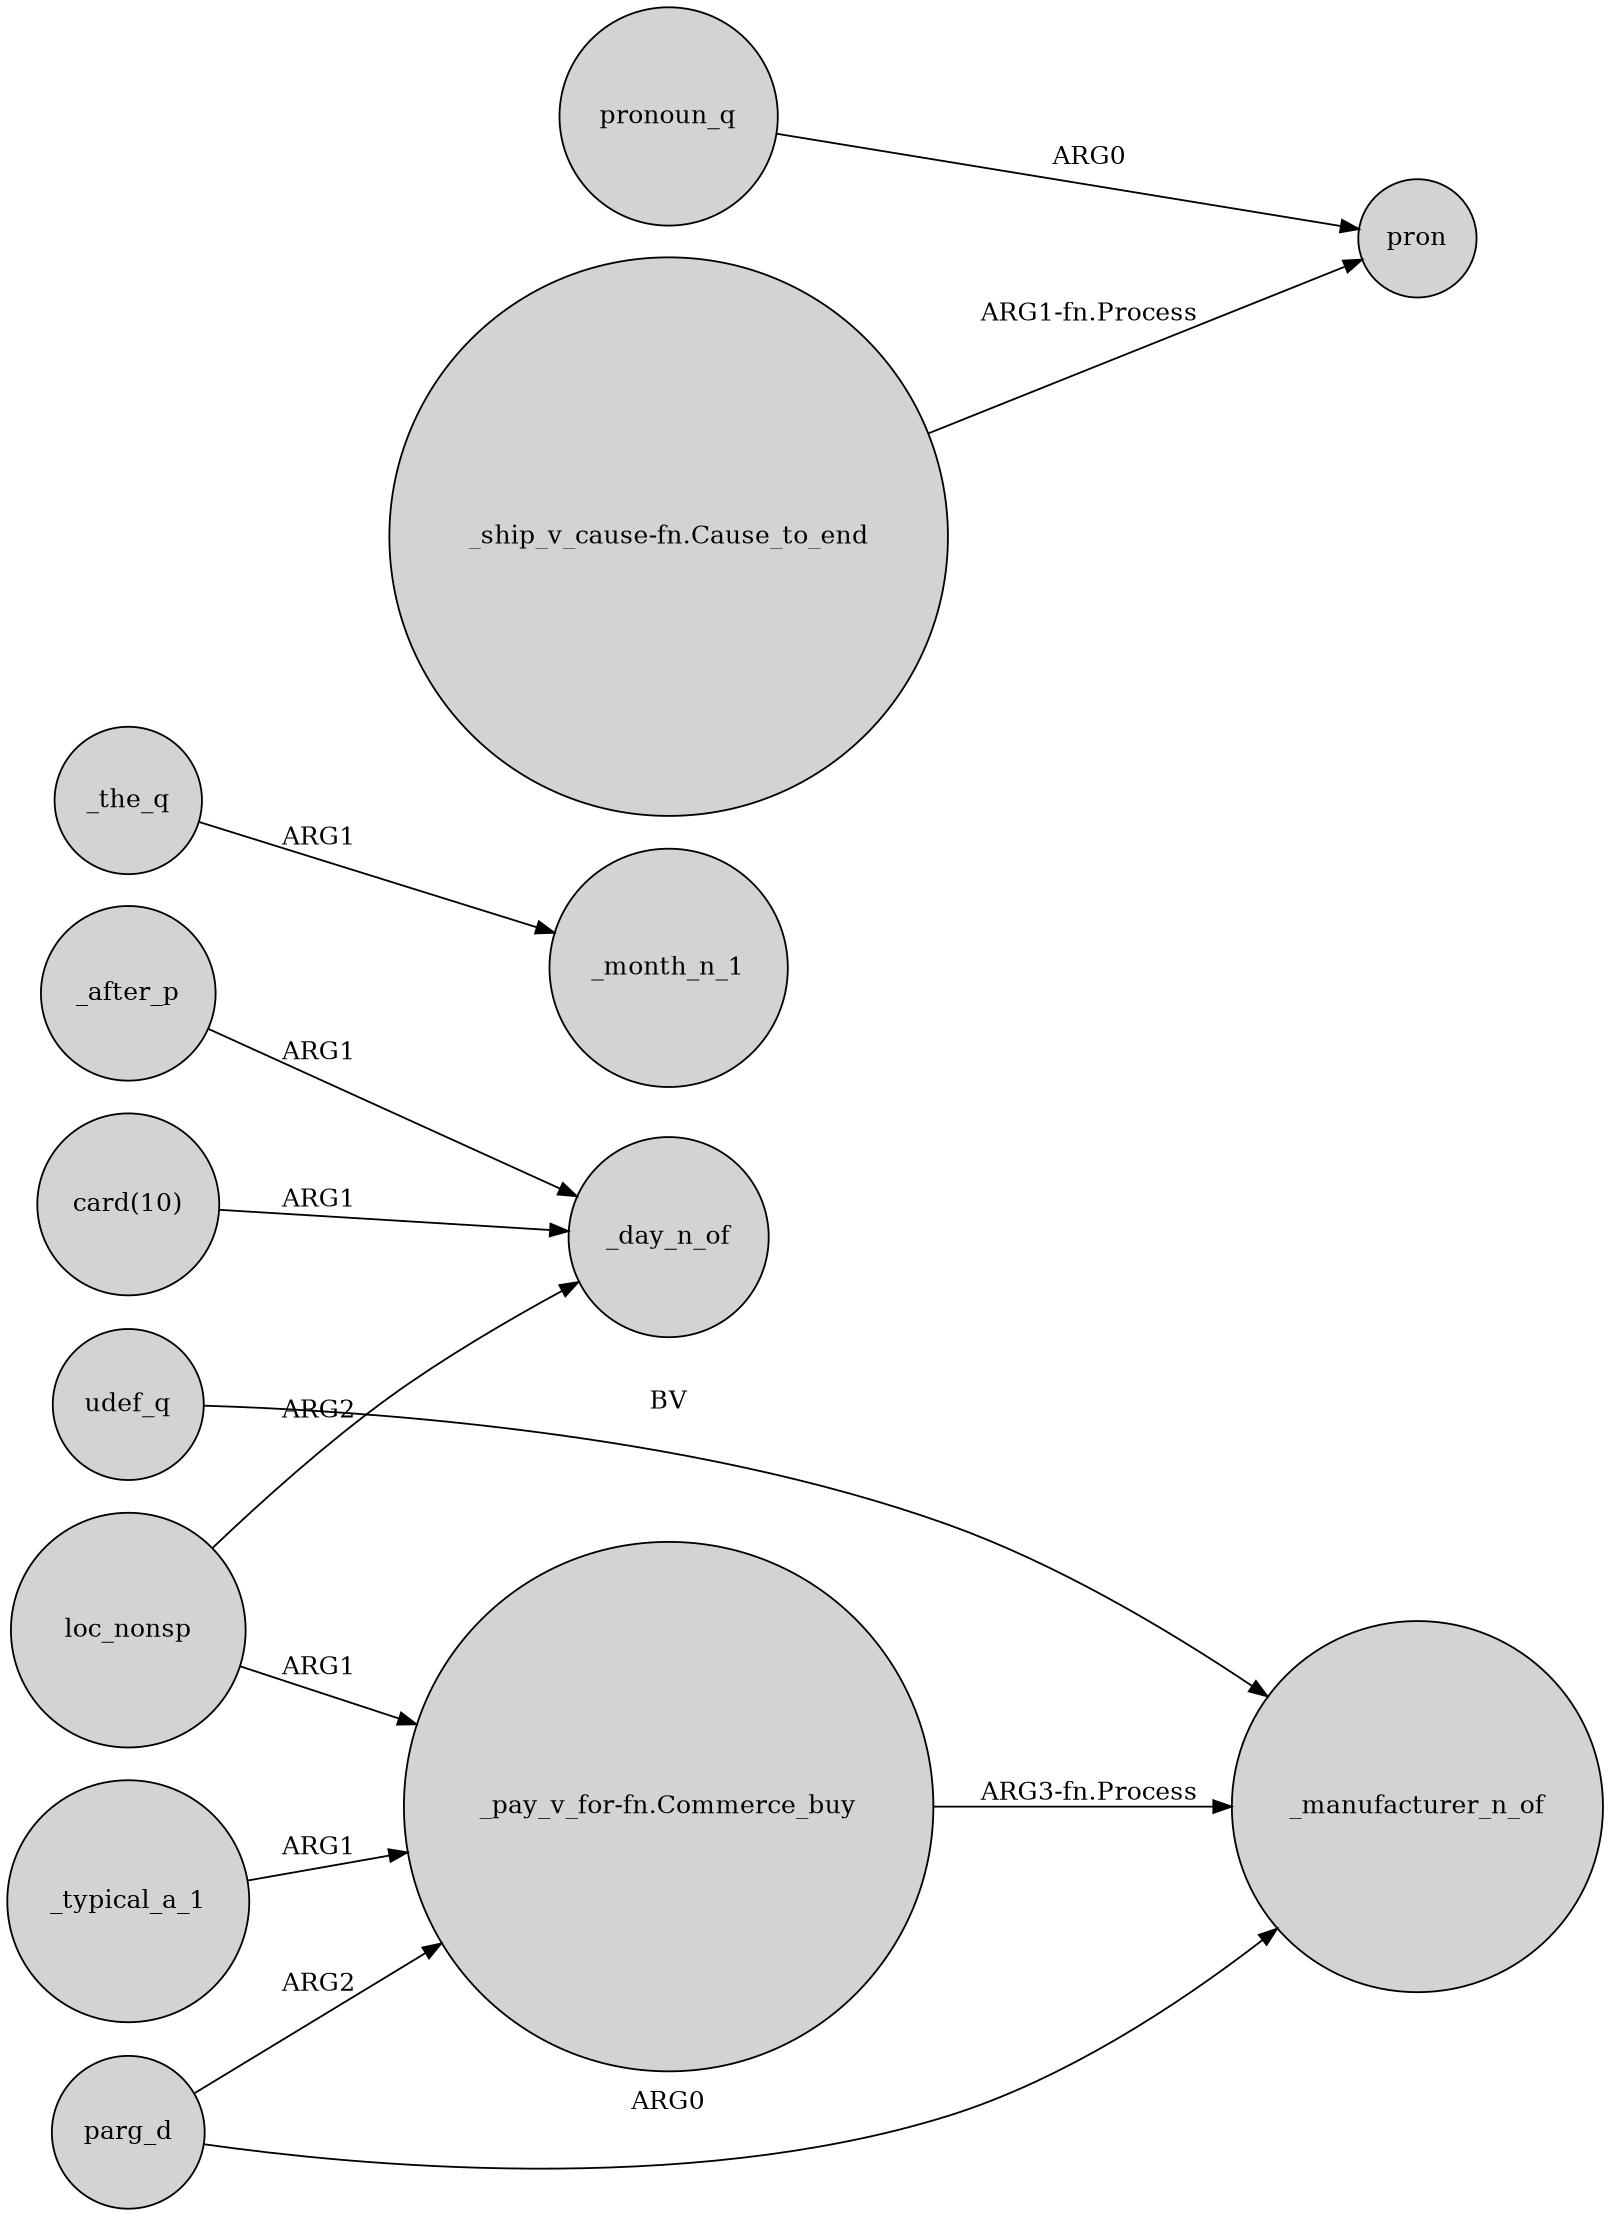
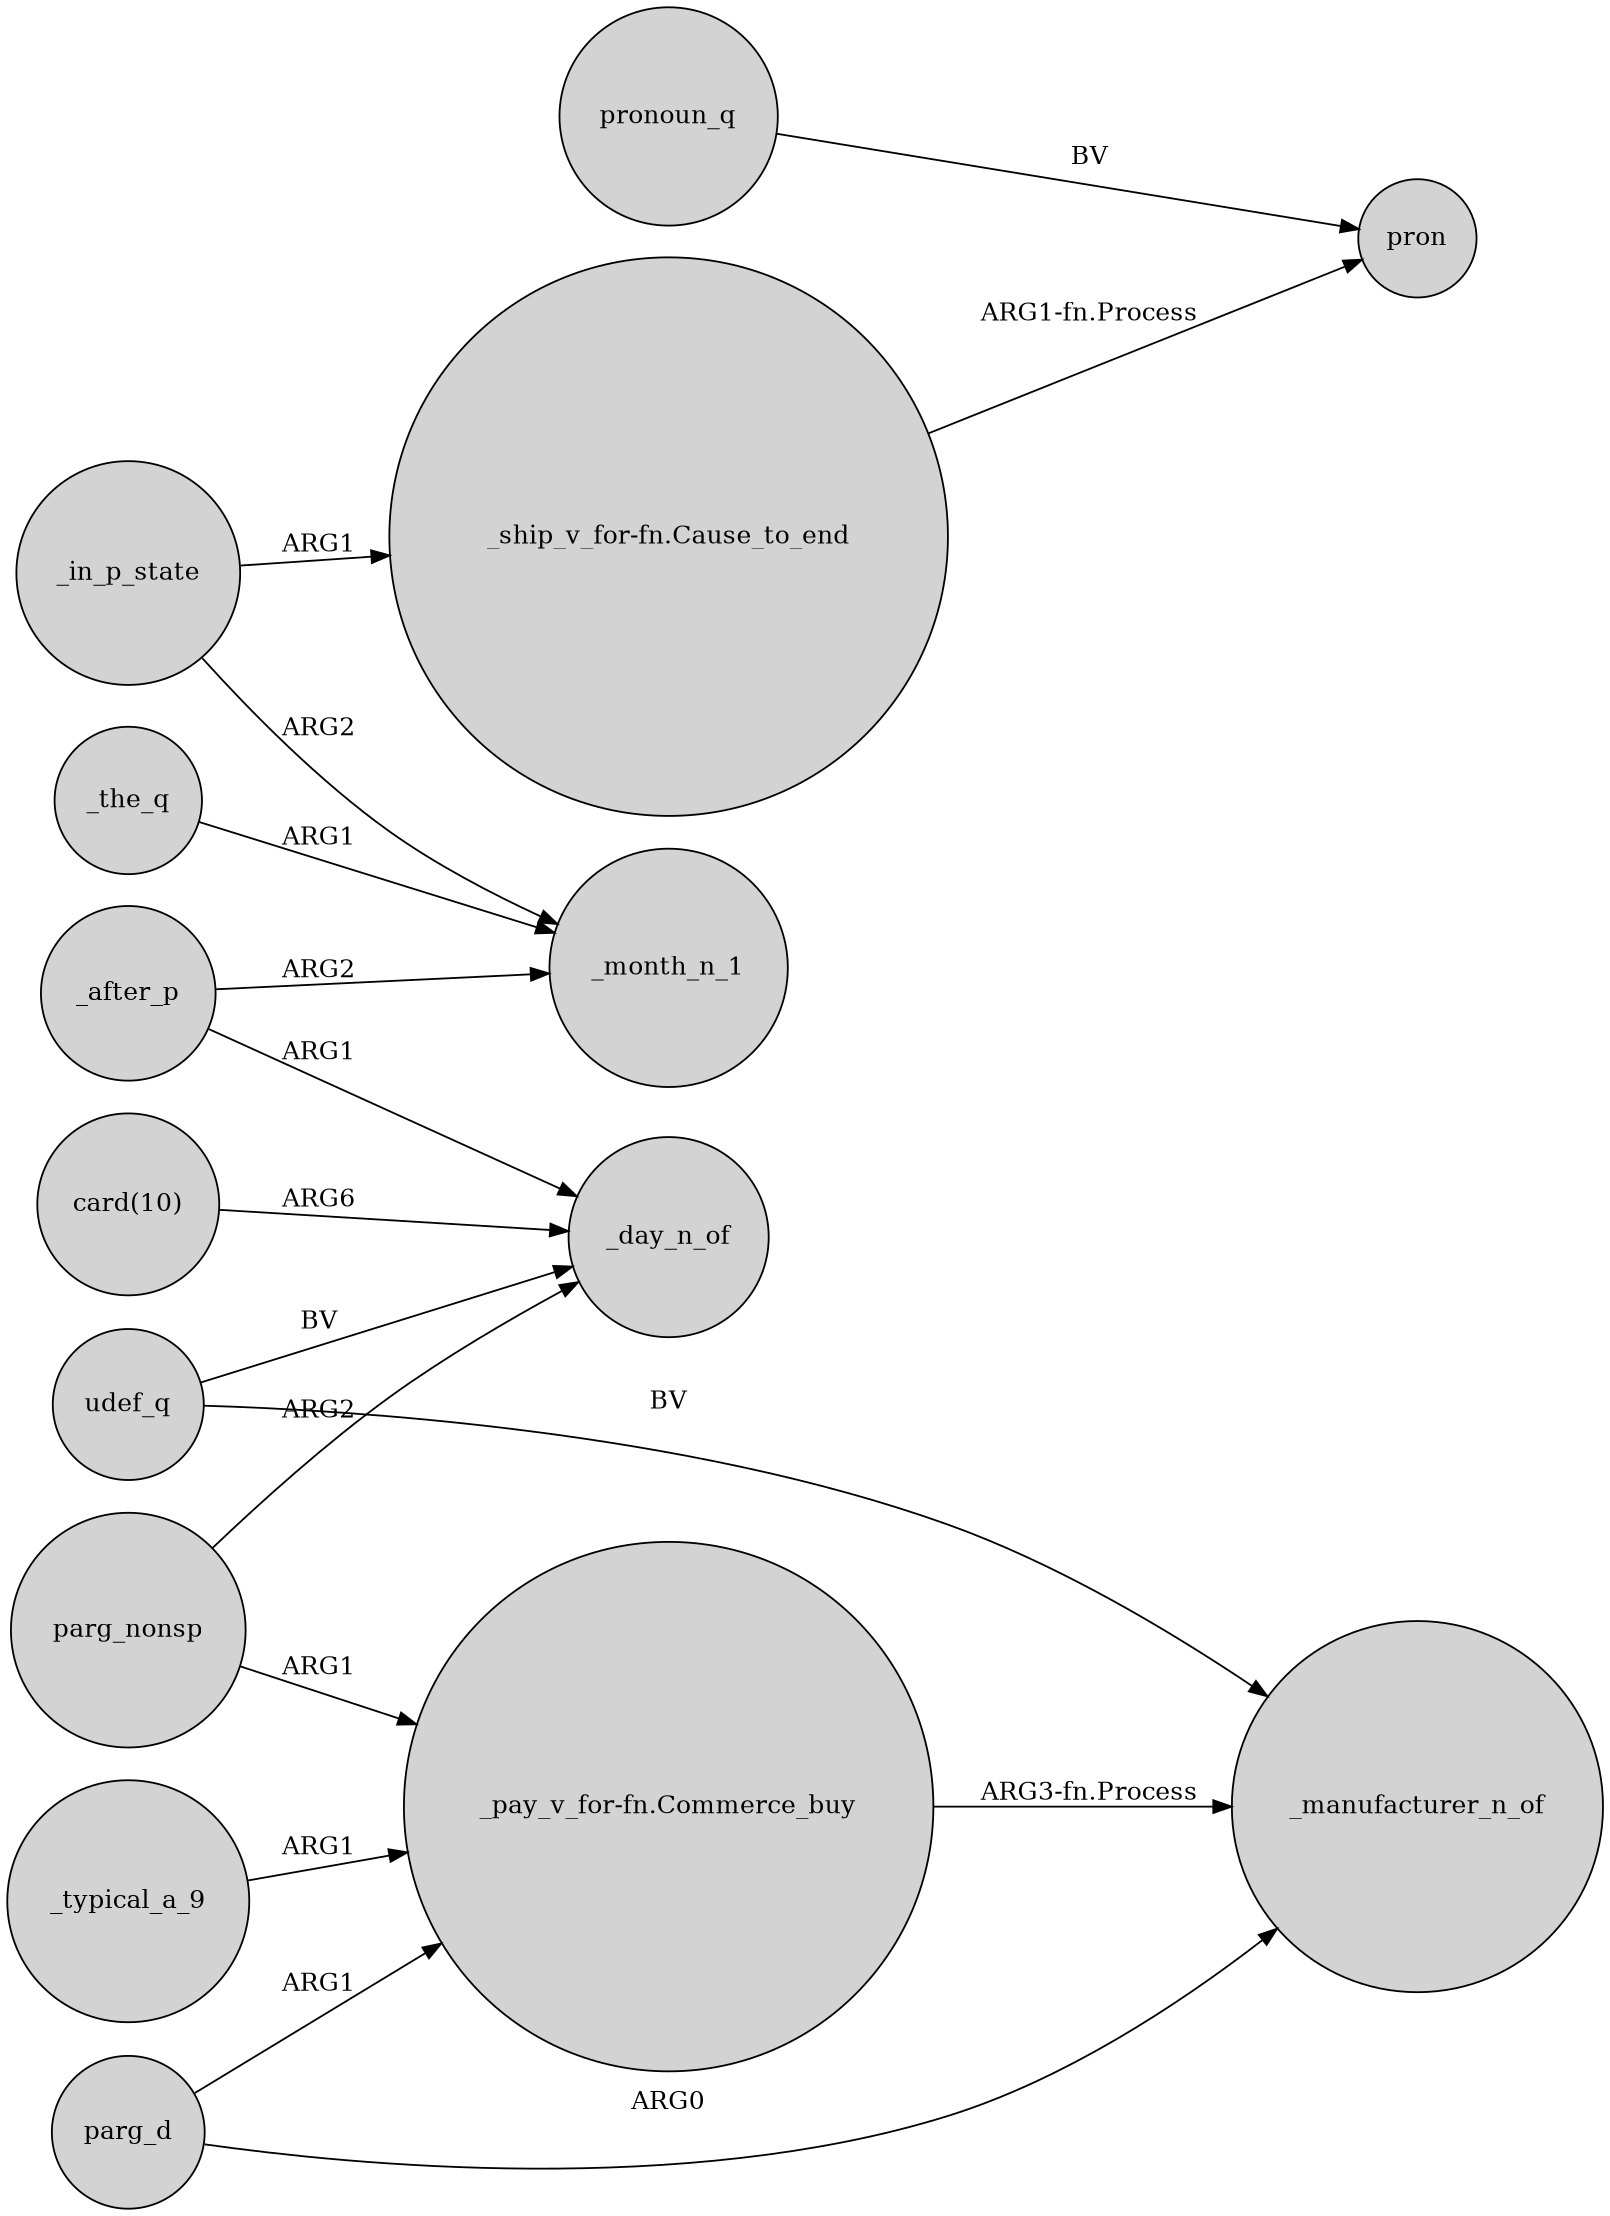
edge "pronoun_q" -> "pron": label "ARG0" -> "BV"
node "_ship_v_cause-fn.Cause_to_end": label "_ship_v_cause-fn.Cause_to_end" -> "_ship_v_for-fn.Cause_to_end"
node "_in_p_state": added
edge "_after_p" -> "_month_n_1": added, label "ARG2"
edge "card(10)" -> "_day_n_of": label "ARG1" -> "ARG6"
edge "udef_q" -> "_day_n_of": added, label "BV"
node "loc_nonsp": label "loc_nonsp" -> "parg_nonsp"
node "_typical_a_1": label "_typical_a_1" -> "_typical_a_9"
edge "parg_d" -> "_pay_v_for-fn.Commerce_buy": label "ARG2" -> "ARG1"
